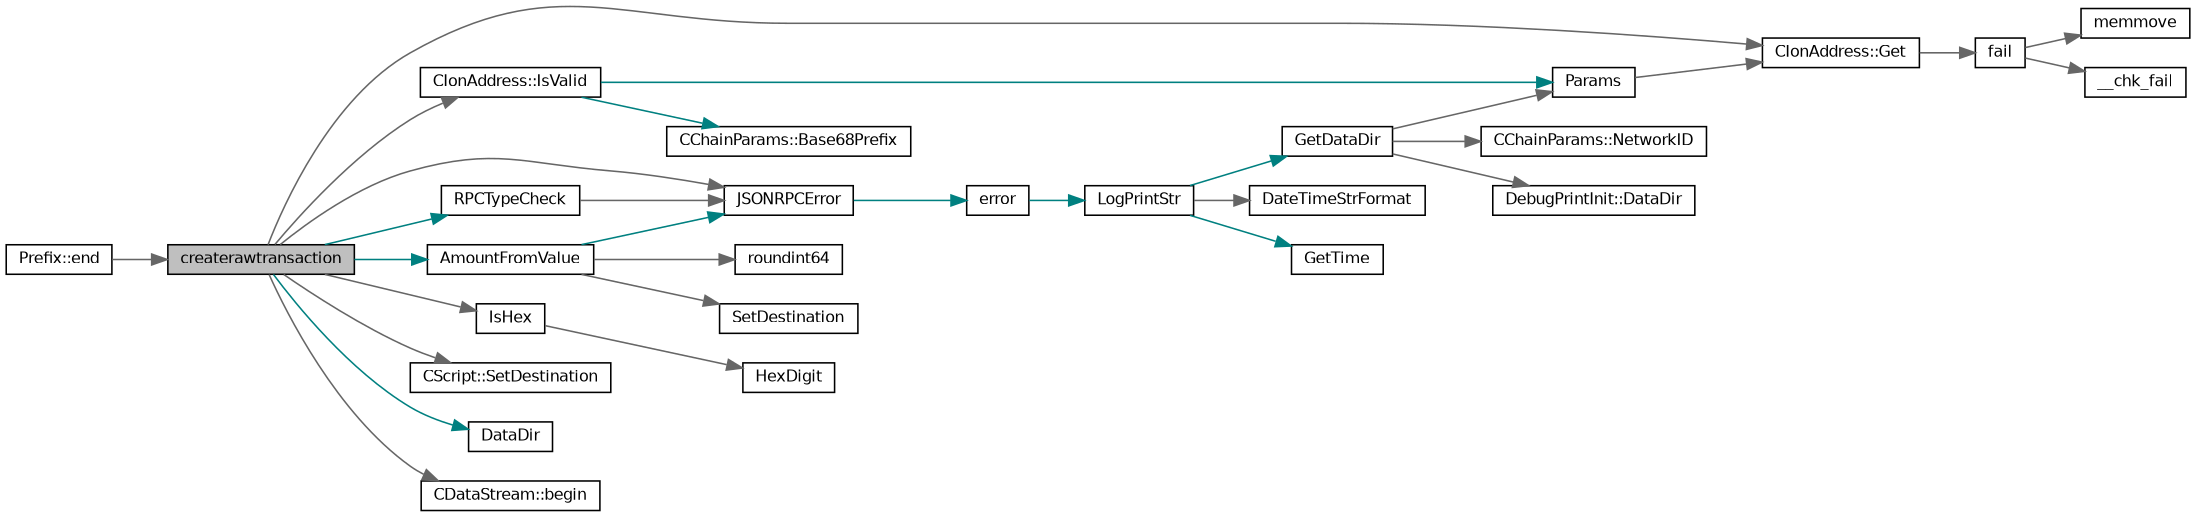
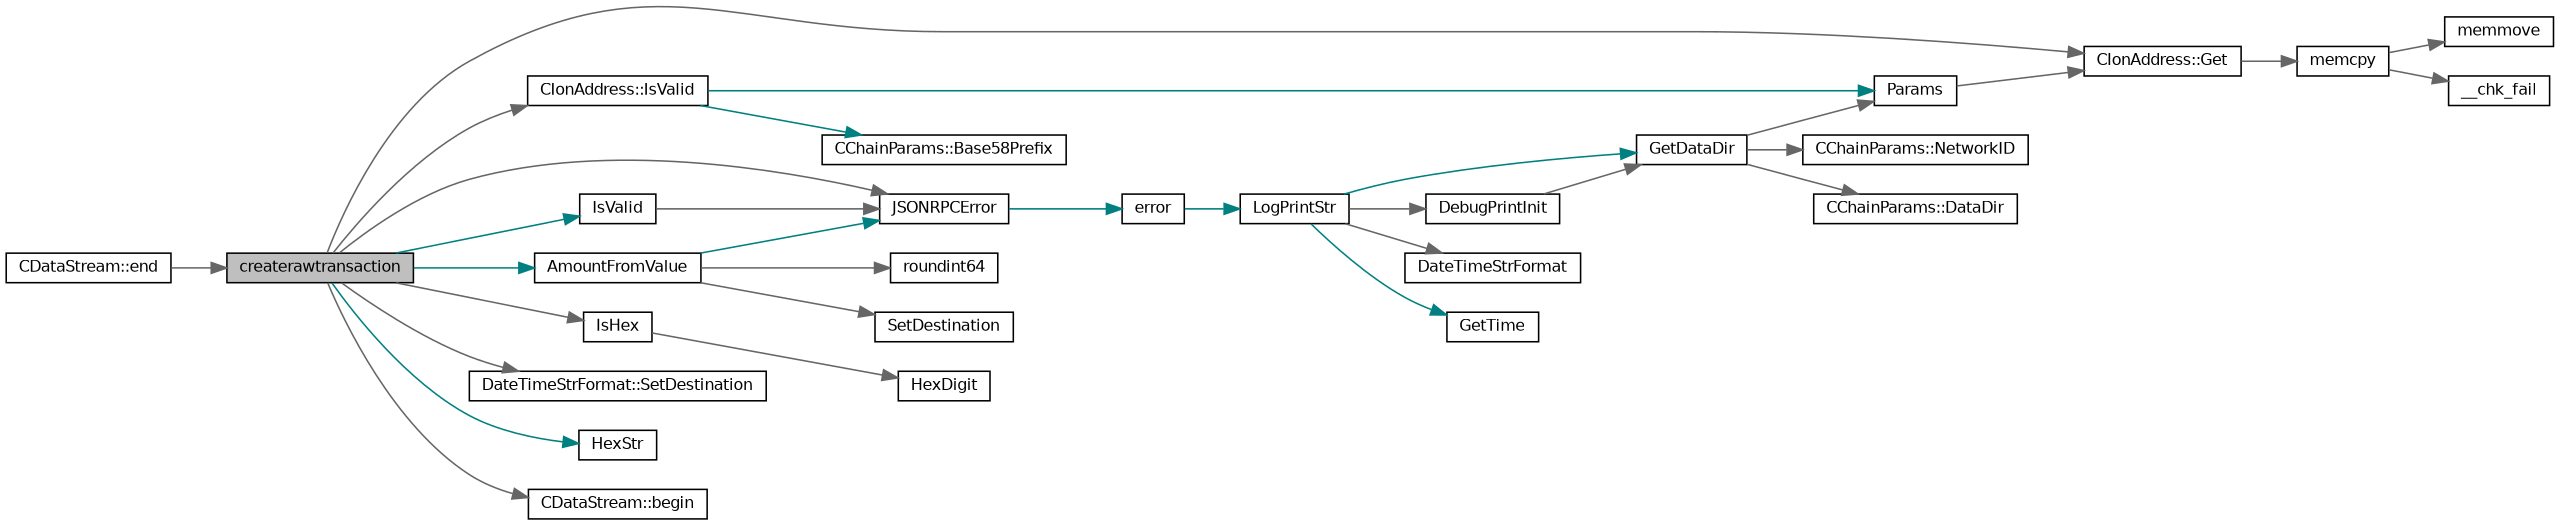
node "fail": label "fail" -> "memcpy"
node "CChainParams::Base68Prefix": label "CChainParams::Base68Prefix" -> "CChainParams::Base58Prefix"
node "RPCTypeCheck": label "RPCTypeCheck" -> "IsValid"
node "DebugPrintInit::DataDir": label "DebugPrintInit::DataDir" -> "CChainParams::DataDir"
node "DebugPrintInit": added
node "Prefix::end": label "Prefix::end" -> "CDataStream::end"
node "CScript::SetDestination": label "CScript::SetDestination" -> "DateTimeStrFormat::SetDestination"
node "DataDir": label "DataDir" -> "HexStr"
